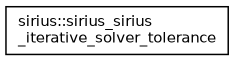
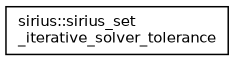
node "sirius::sirius_sirius _iterative_solver_tolerance": label "sirius::sirius_sirius _iterative_solver_tolerance" -> "sirius::sirius_set _iterative_solver_tolerance"
